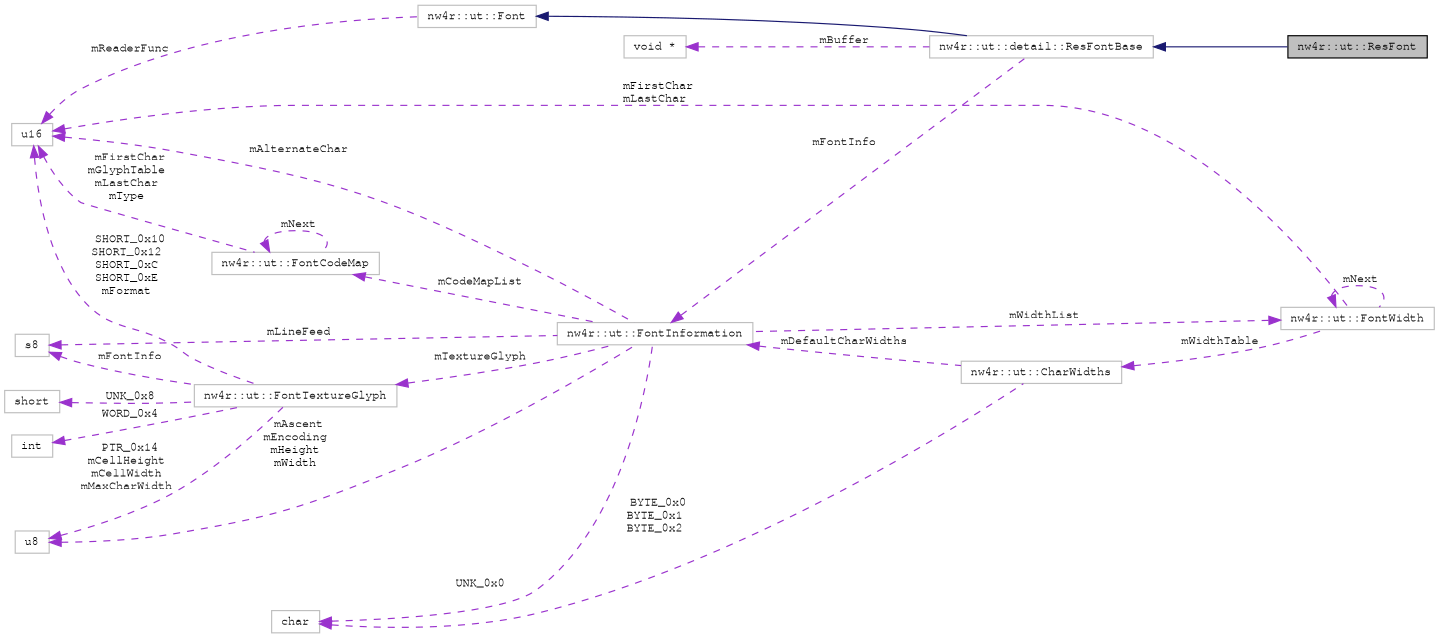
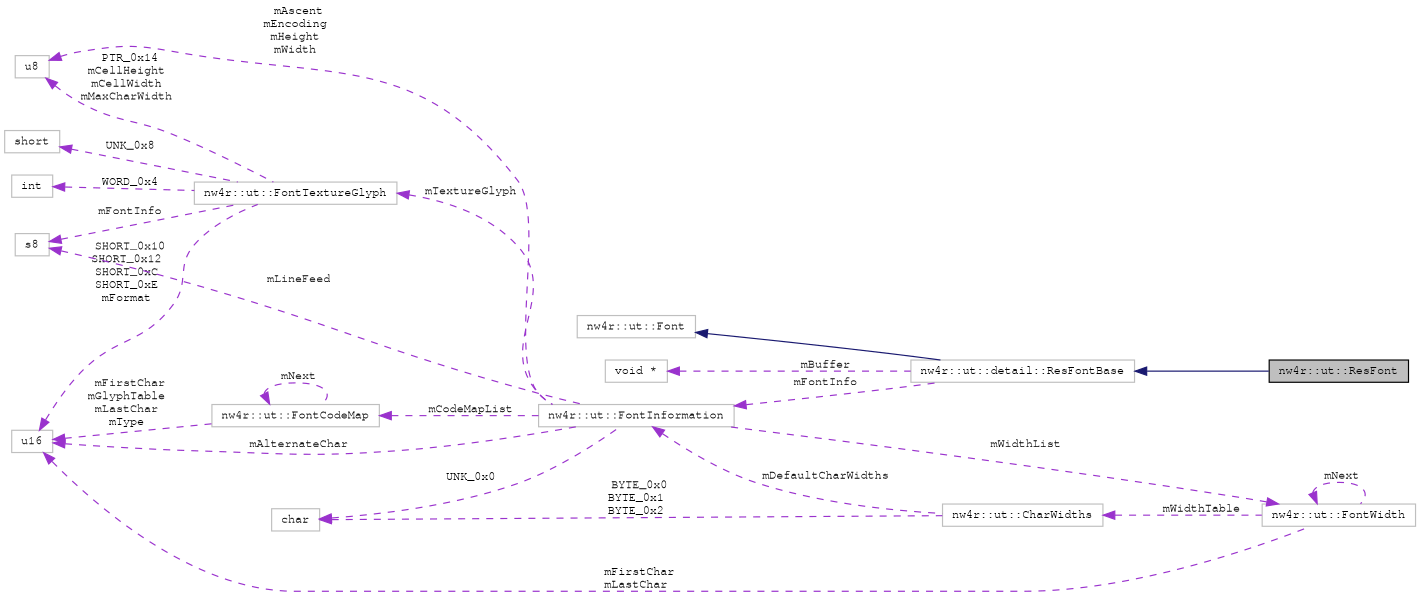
edge "nw4r::ut::Font" -> "u16": removed, label "mReaderFunc"
